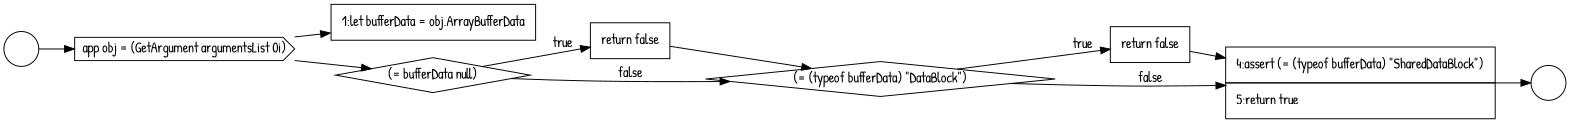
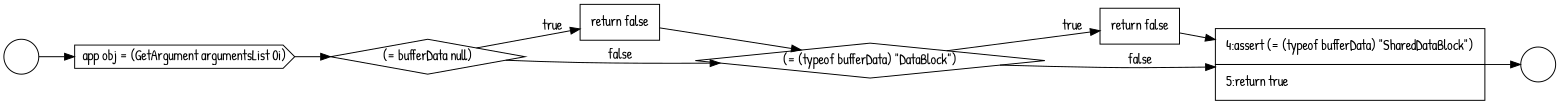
node "1:let bufferData = obj.ArrayBufferData": removed
